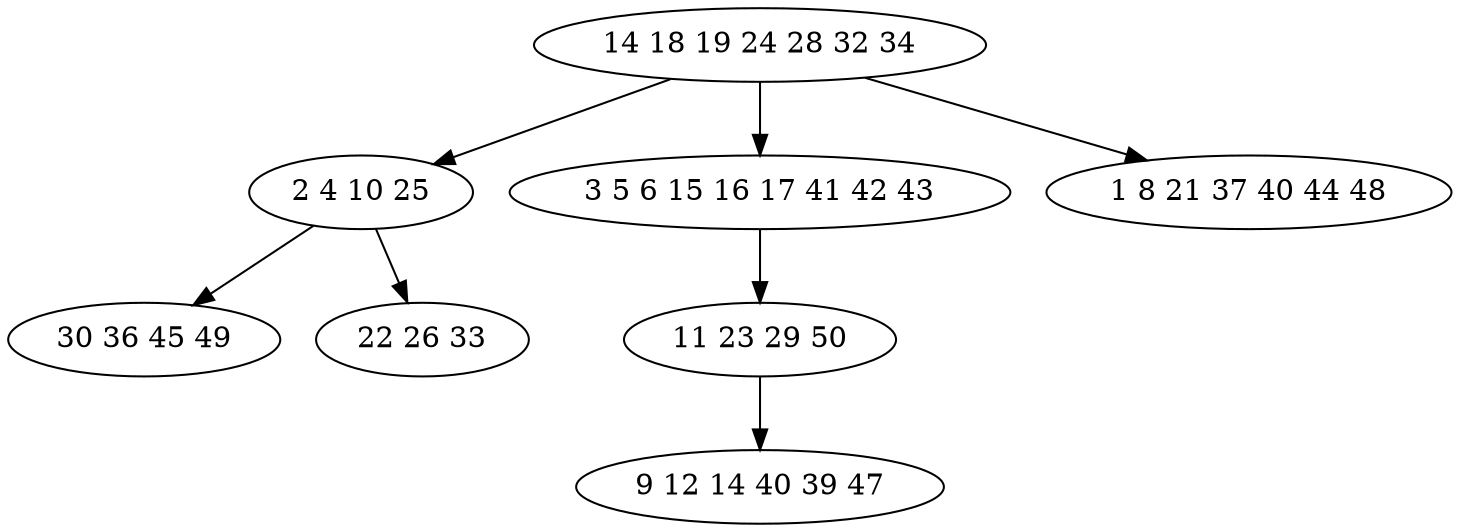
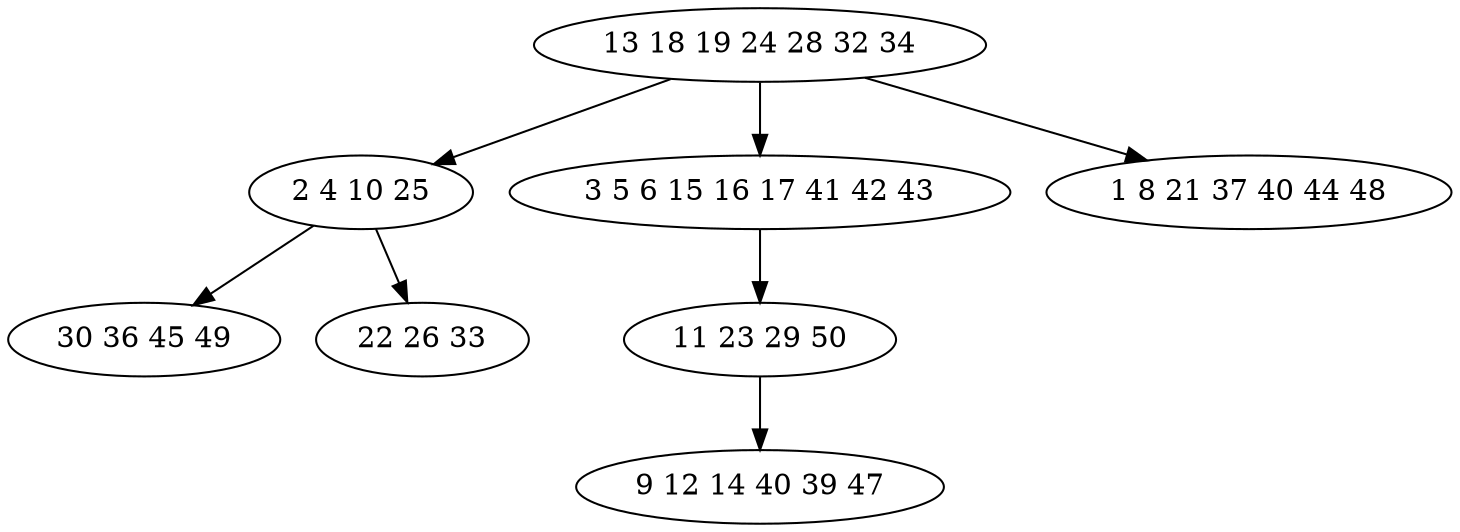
node "14 18 19 24 28 32 34": label "14 18 19 24 28 32 34" -> "13 18 19 24 28 32 34"
